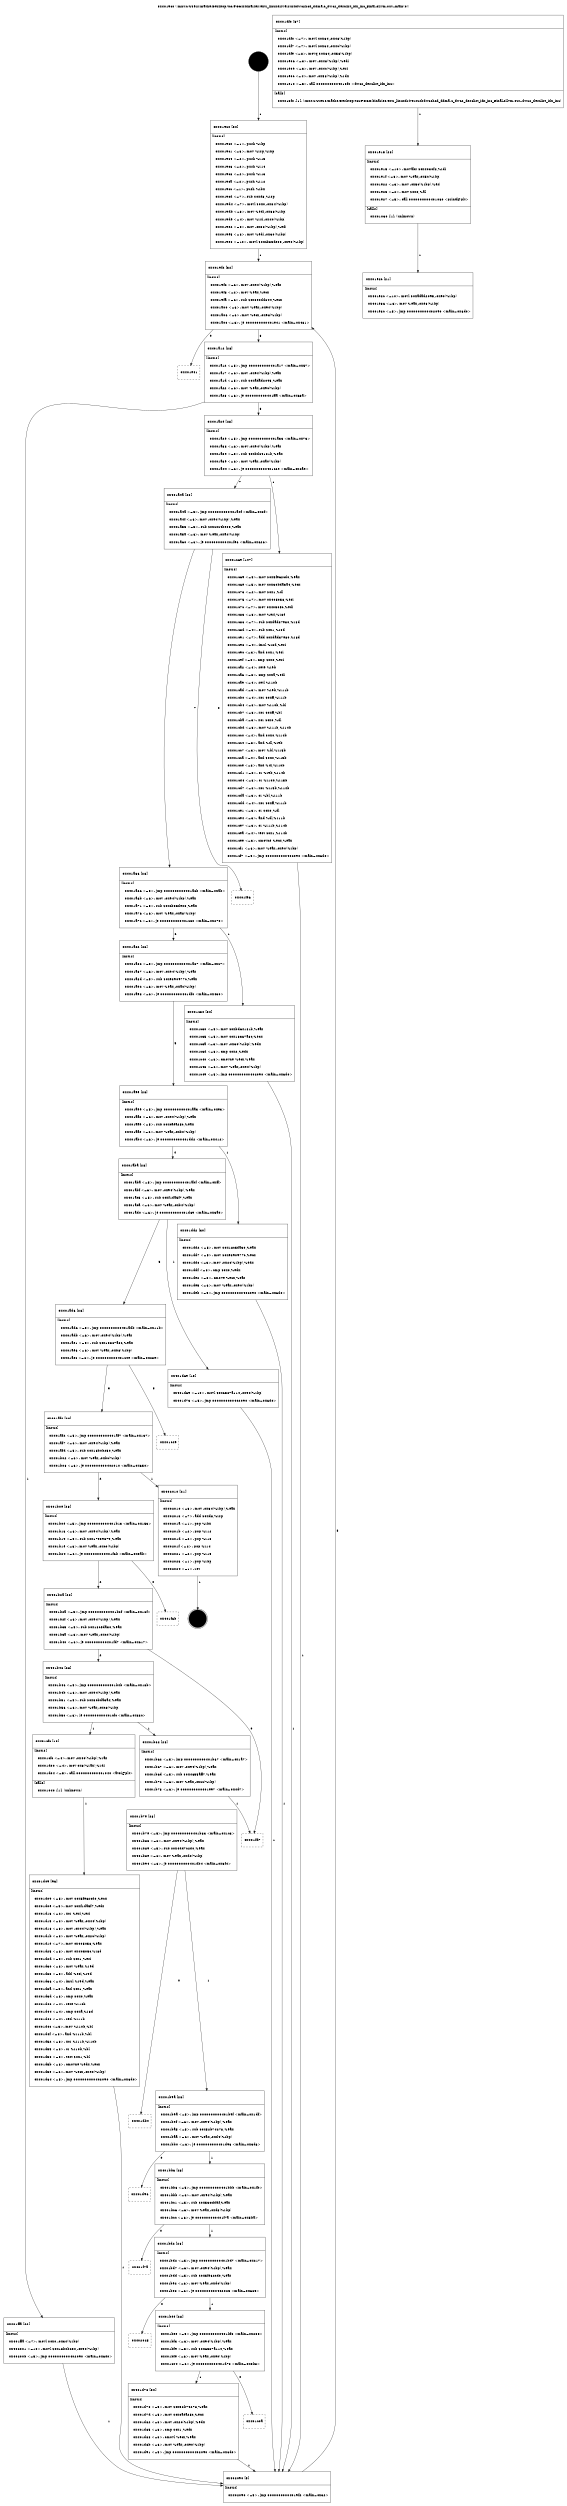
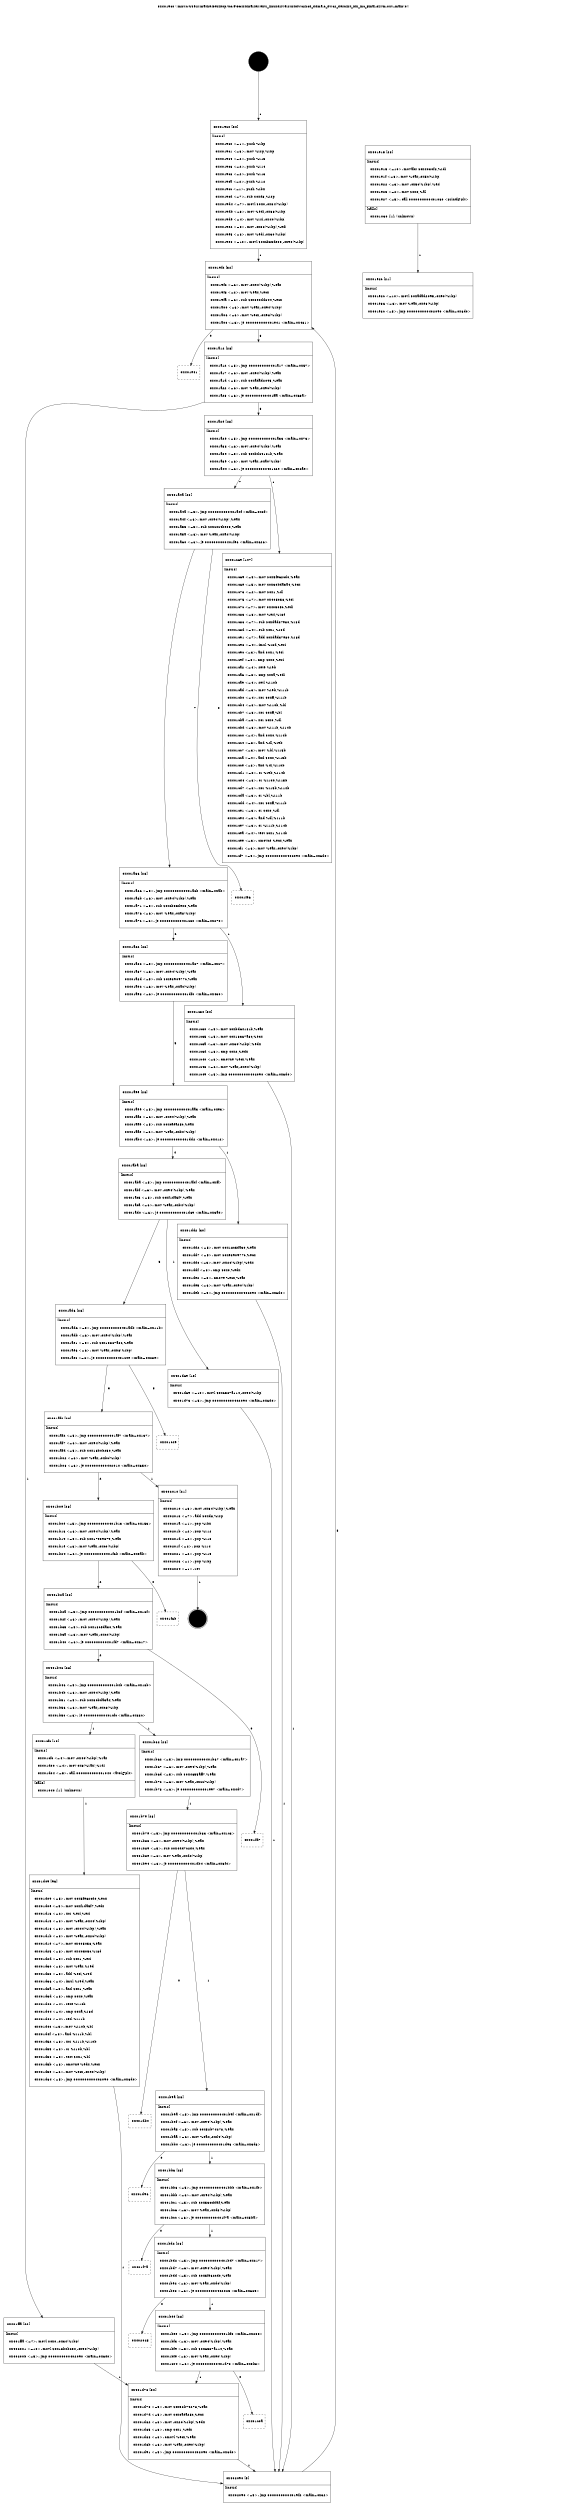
node "0x401df0 [37]": removed
edge "0x401c69 [147]" -> "0x402090 [5]": removed, label "1"
edge "0x401b62 [28]" -> "0x401fd7": now "0x401b62 [28]" -> "0x401b7e [28]"
edge "0x401ffa [22]" -> "0x402090 [5]": now "0x401ffa [22]" -> "0x401d78 [30]"
